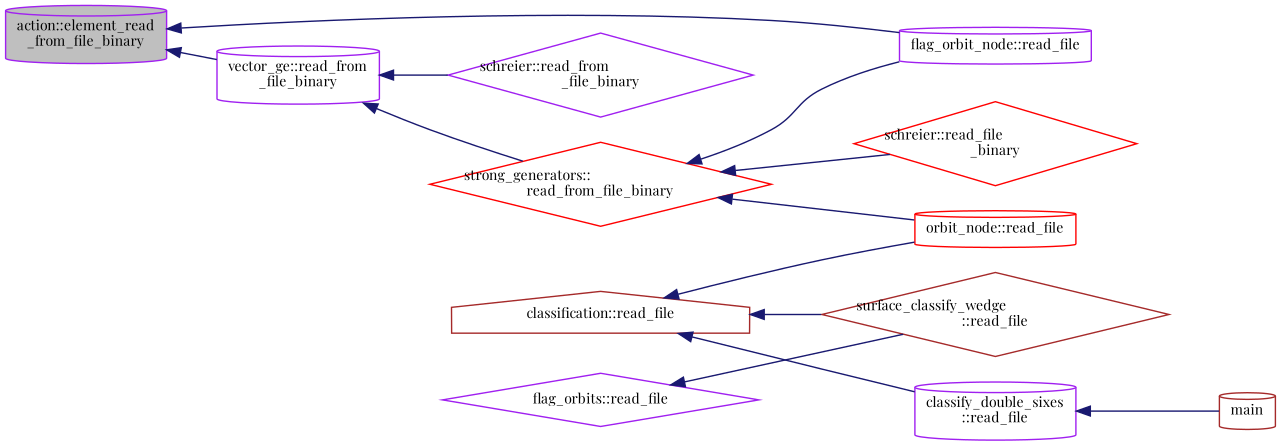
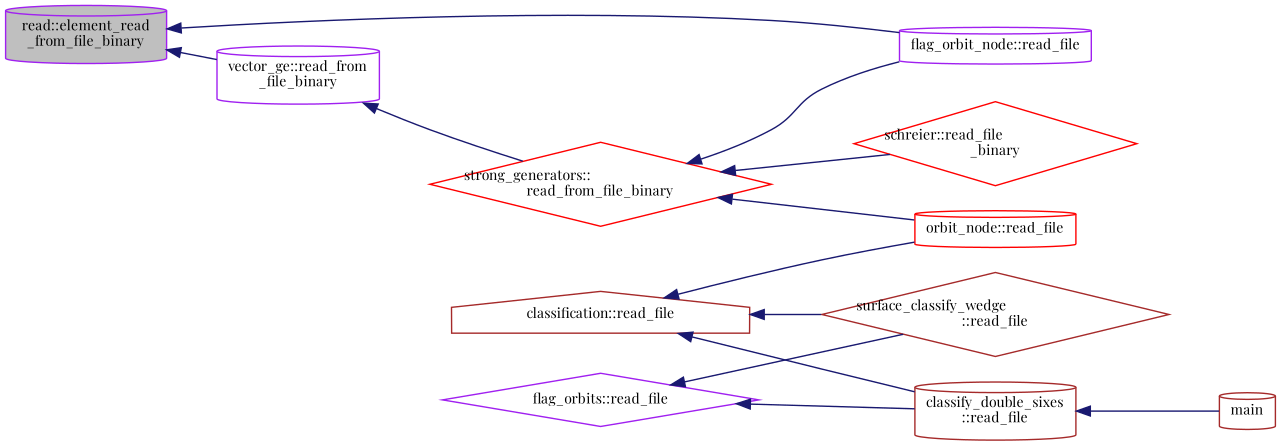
node "action::element_read _from_file_binary": label "action::element_read _from_file_binary" -> "read::element_read _from_file_binary"
node "schreier::read_from _file_binary": removed
edge "classify_double_sixes ::read_file" -> "flag_orbits::read_file": added
node "classify_double_sixes ::read_file": color purple -> brown
